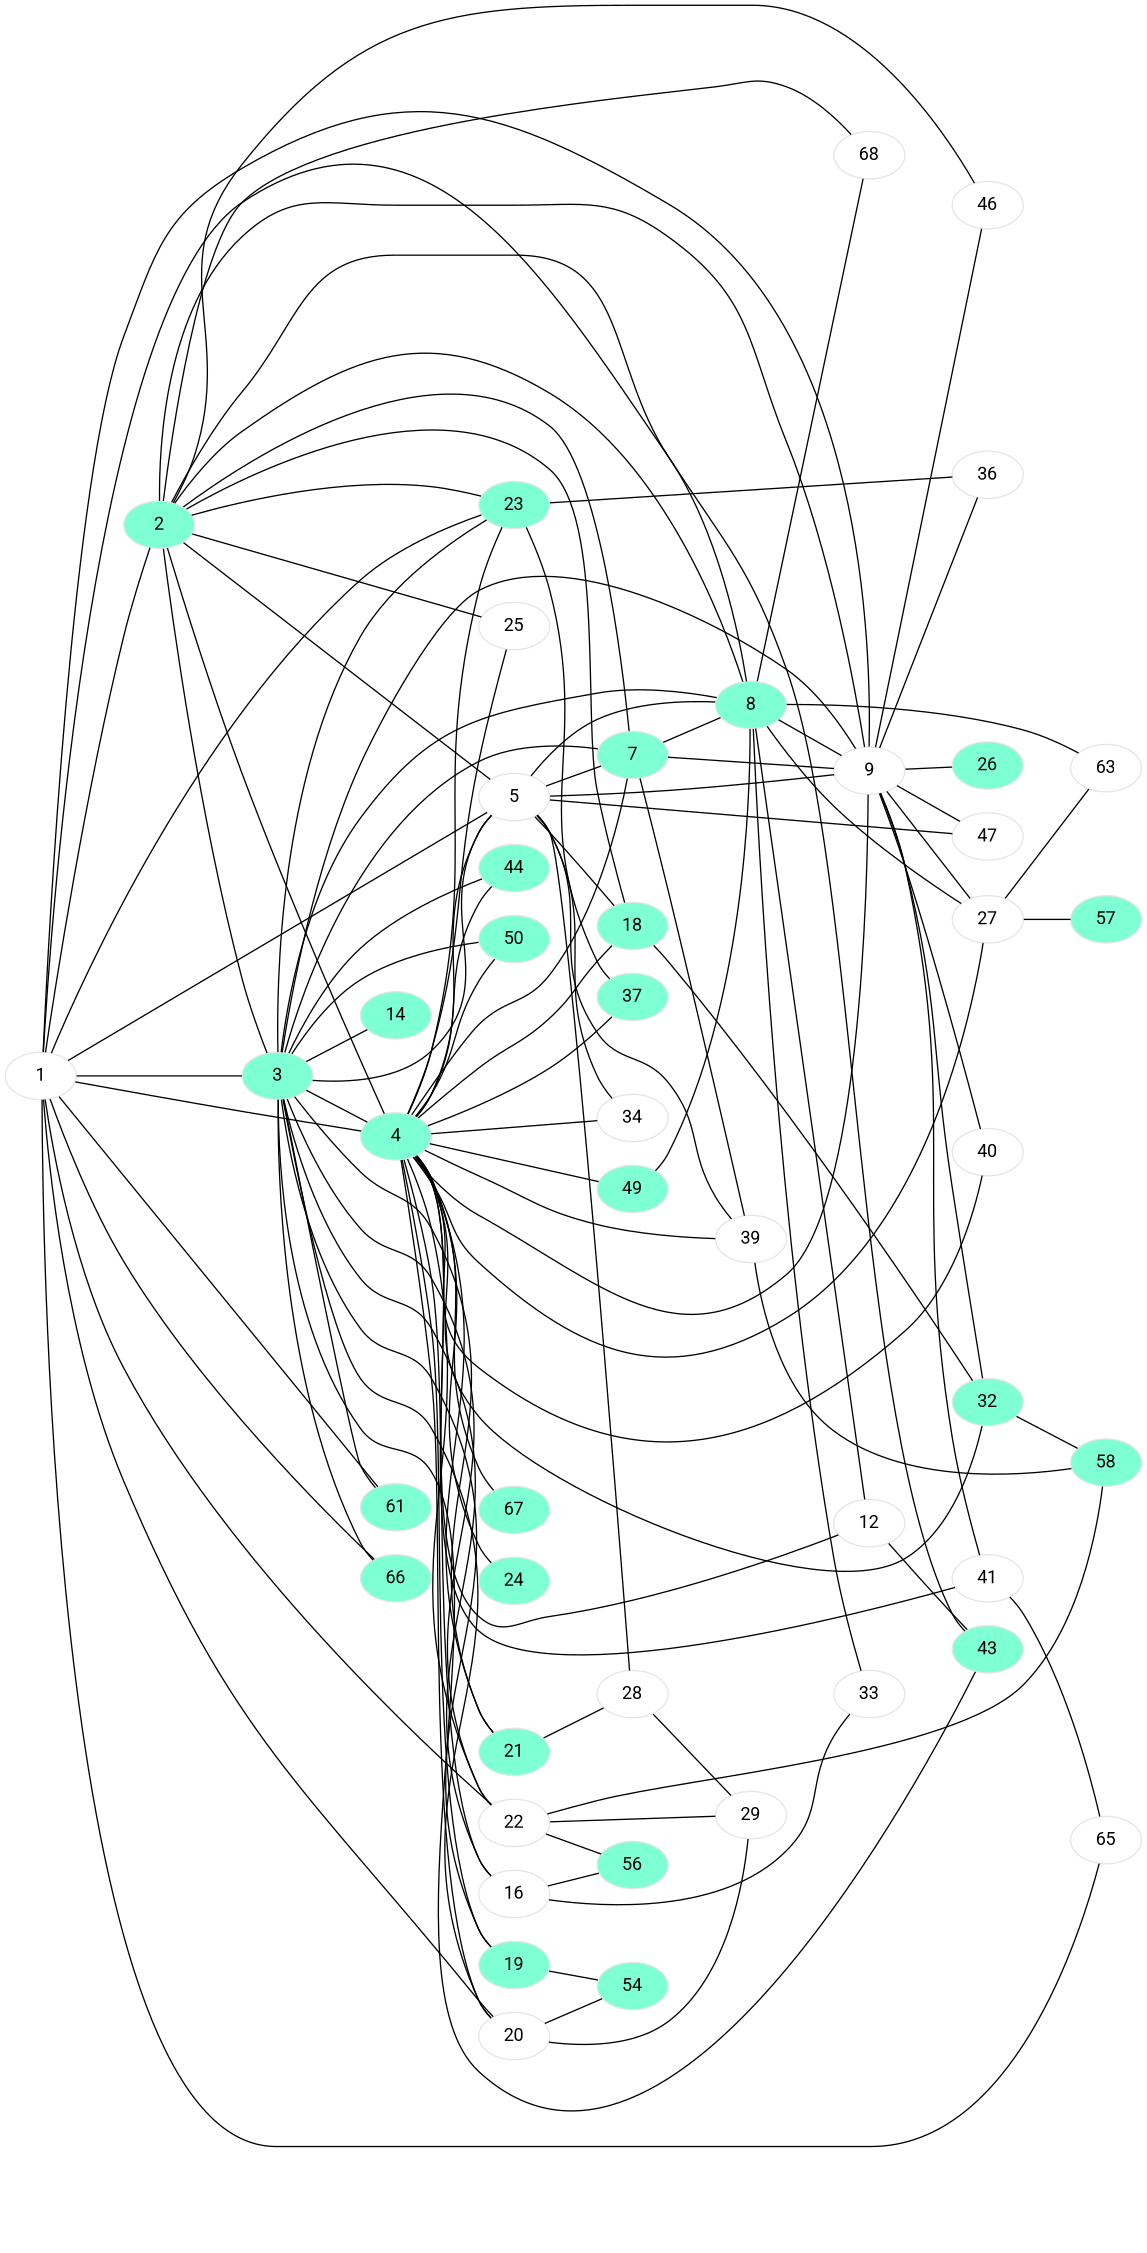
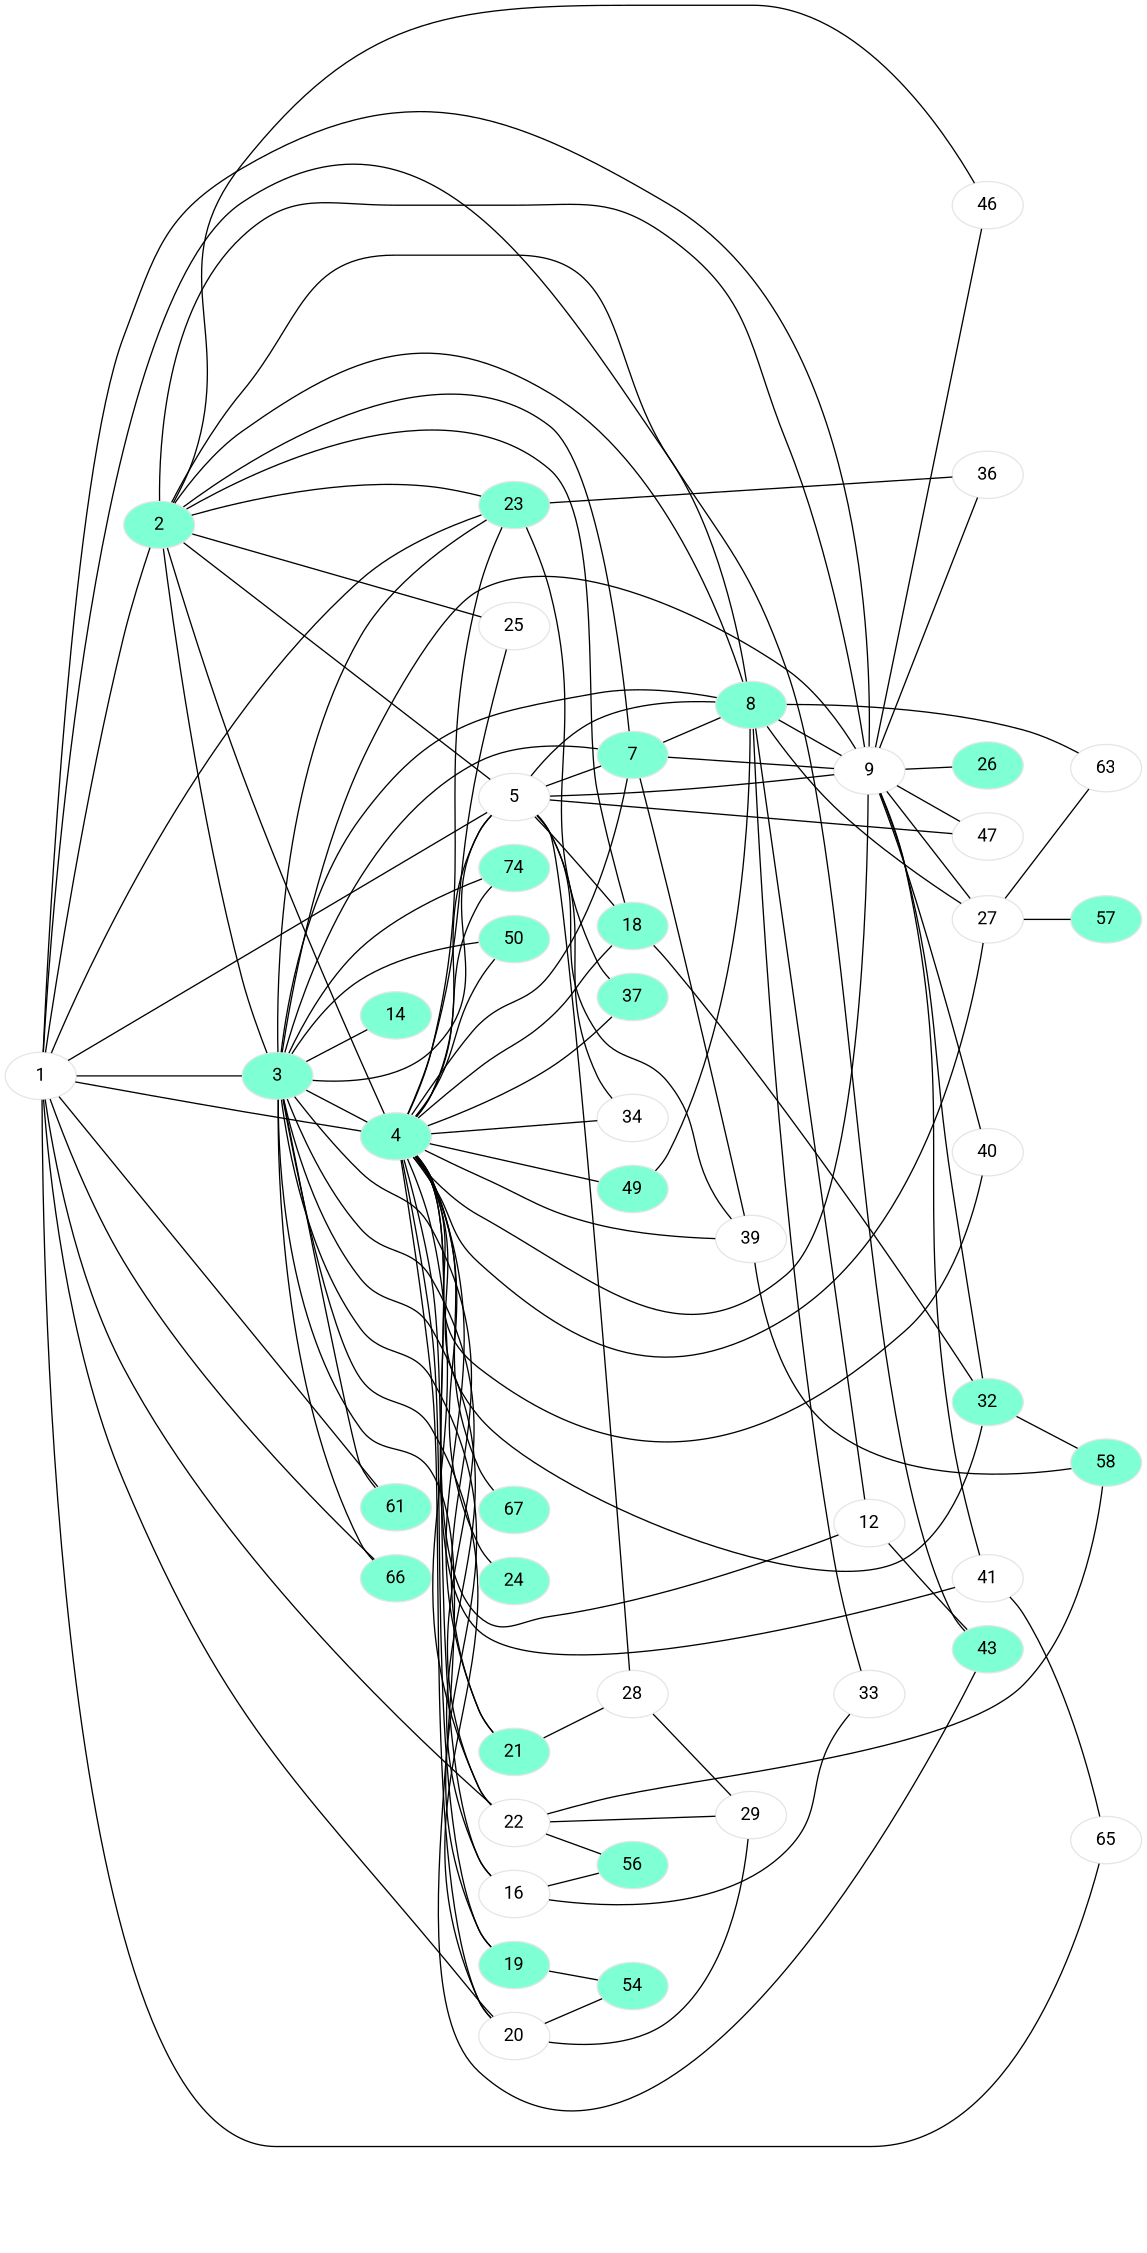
node "68": removed
node "44": label "44" -> "74"
